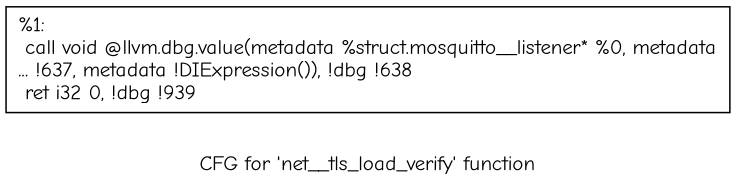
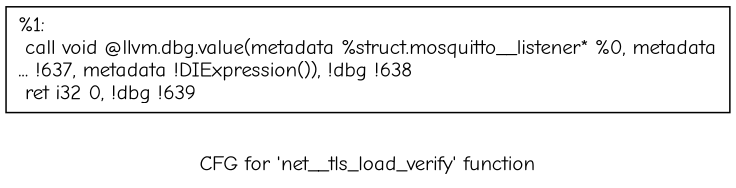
node "%1:": text "ret i32 0, !dbg !939" -> "ret i32 0, !dbg !639"
